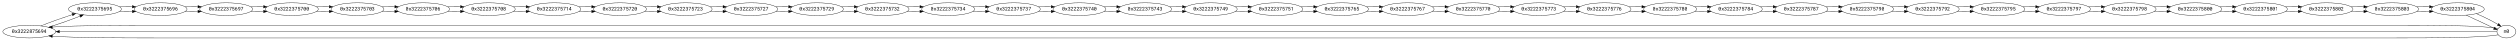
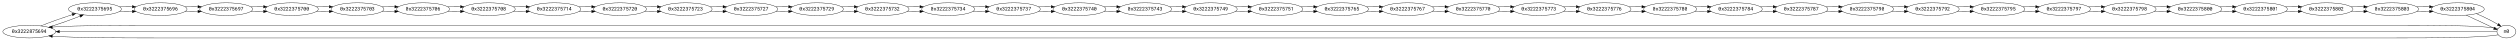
node "0x5222375790": label "0x5222375790" -> "0x3222375790"
